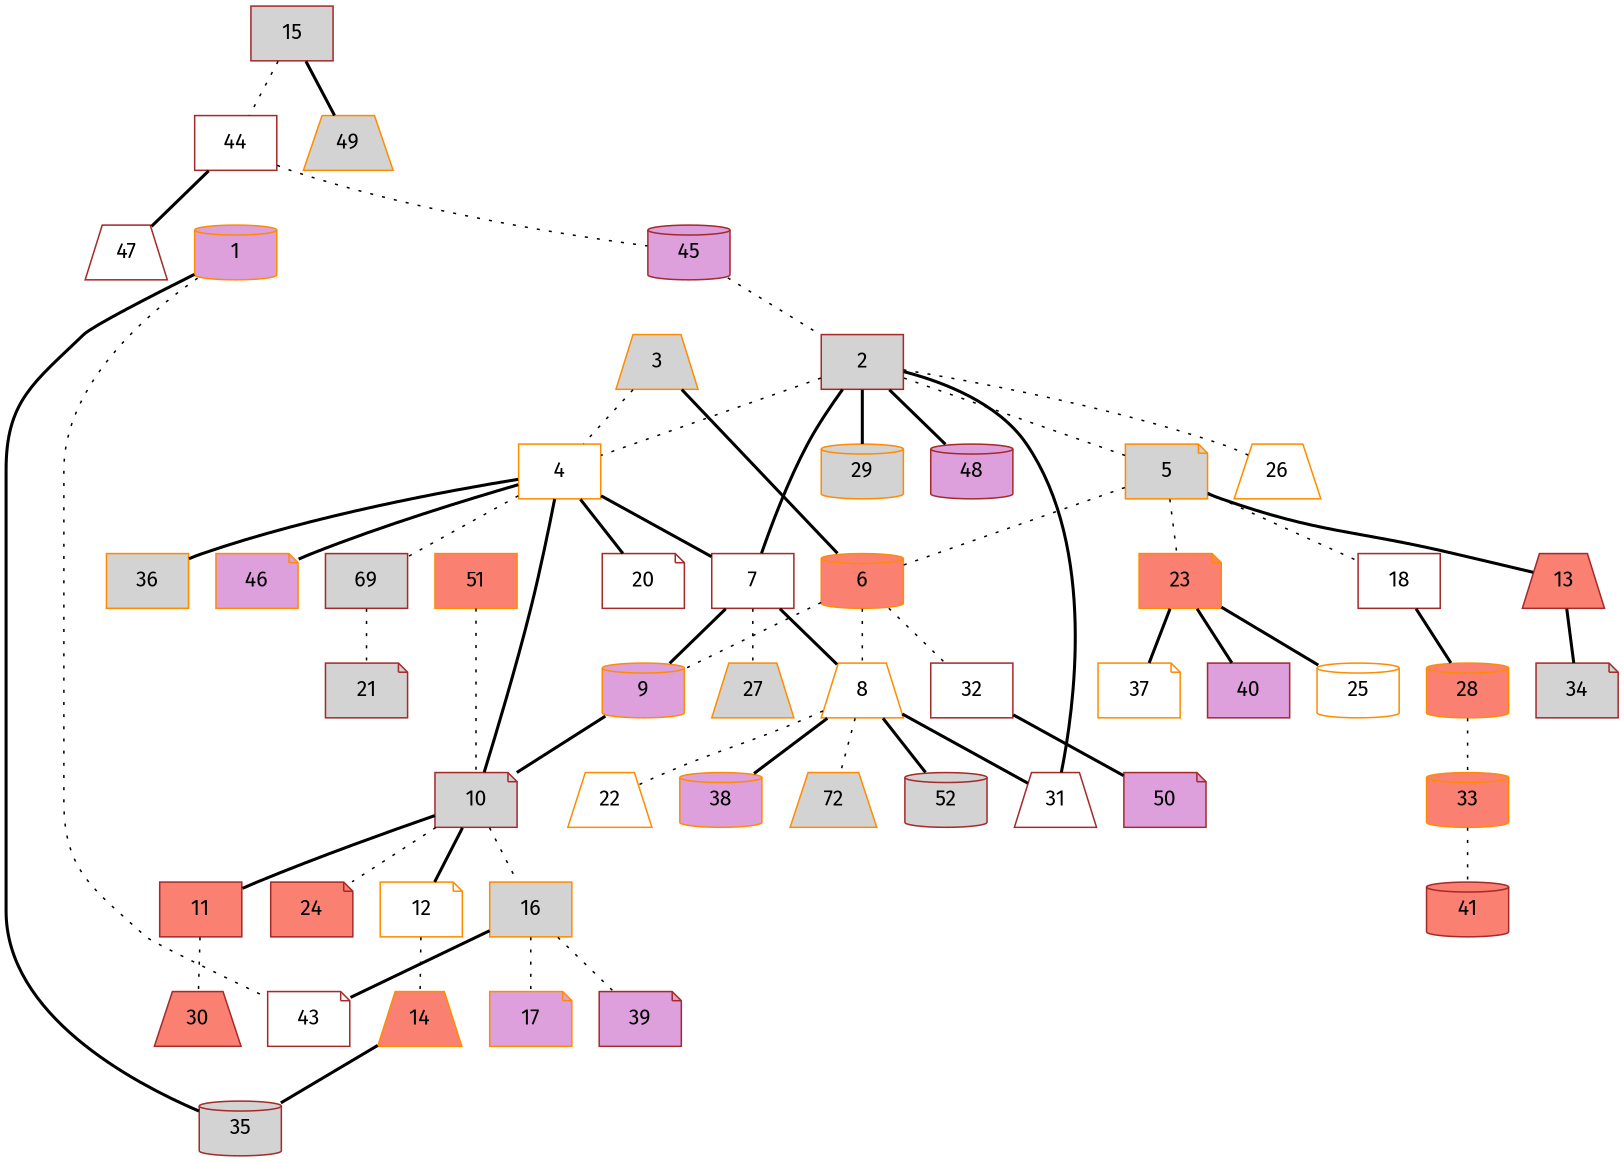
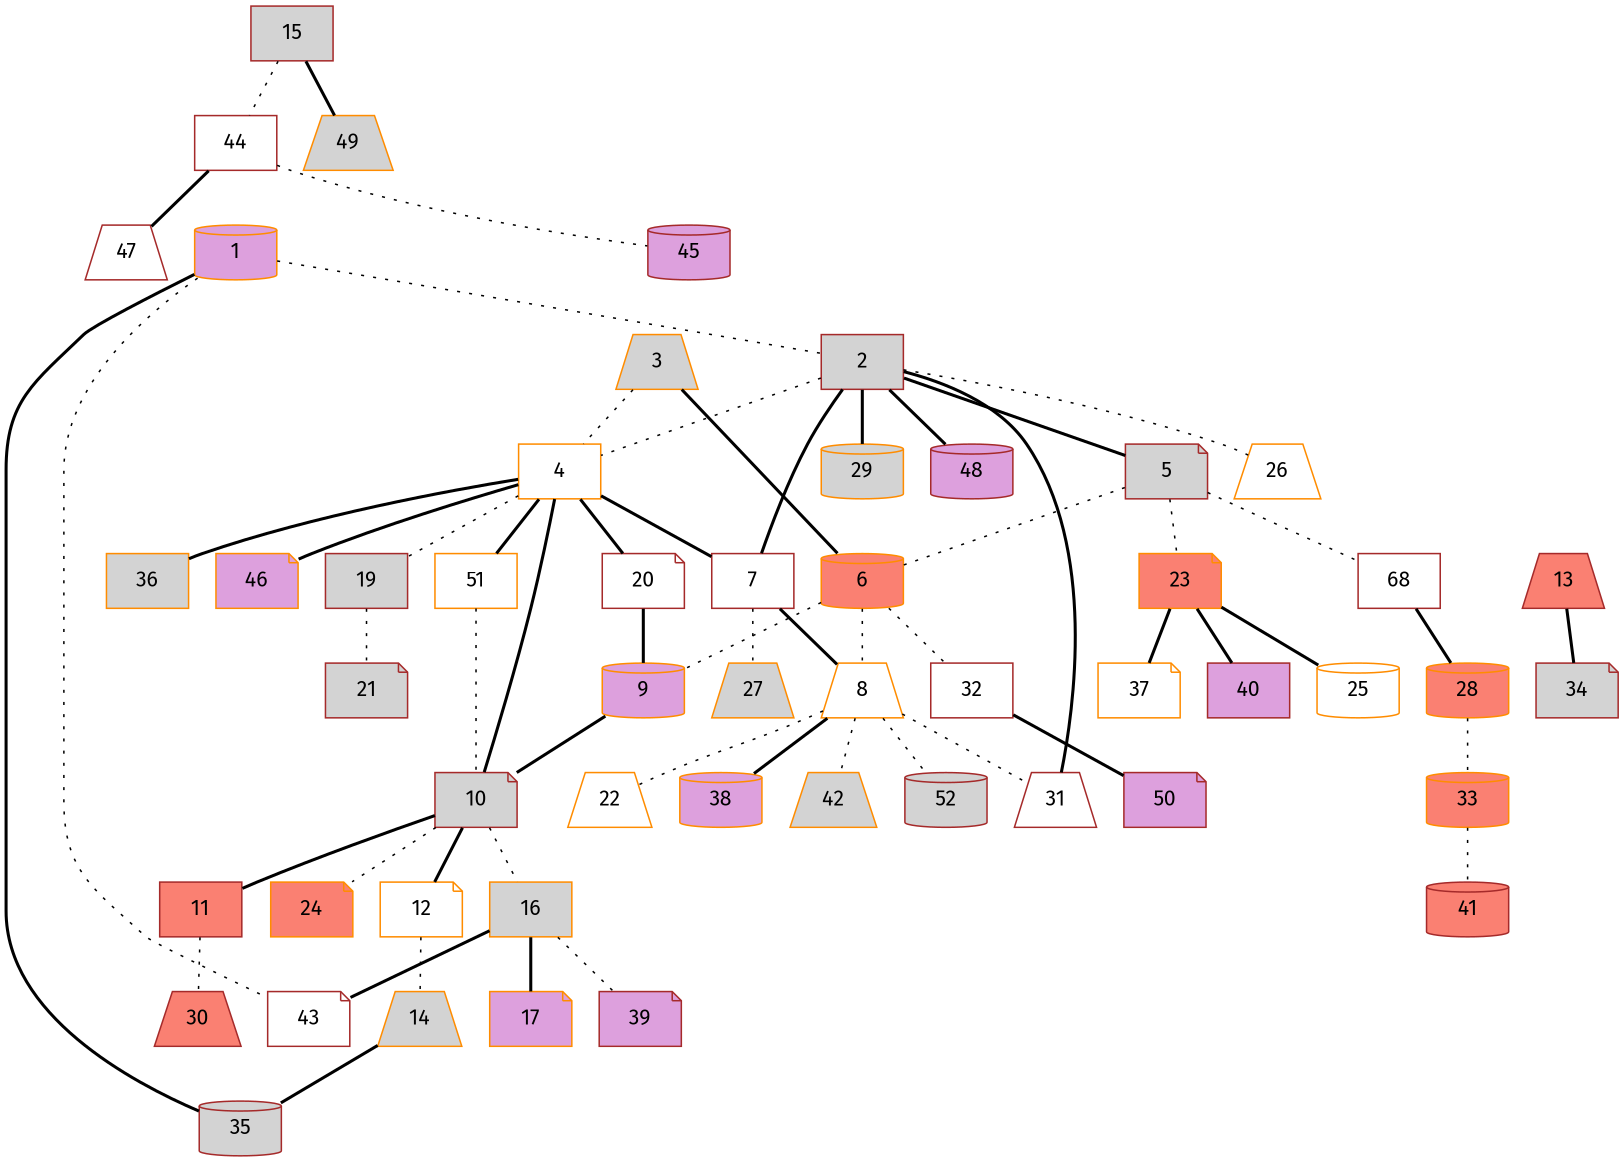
edge "45" -- "2": now "1" -- "2"
edge "2" -- "5": style dotted -> bold
node "5": color darkorange -> brown
edge "4" -- "51": added
edge "5" -- "13": removed
node "69": label "69" -> "19"
node "51": fillcolor salmon -> white
node "18": label "18" -> "68"
edge "7" -- "9": now "20" -- "9"
edge "8" -- "52": style bold -> dotted
edge "8" -- "31": style bold -> dotted
node "72": label "72" -> "42"
node "24": color brown -> darkorange
edge "16" -- "17": style dotted -> bold
node "14": fillcolor salmon -> lightgrey
